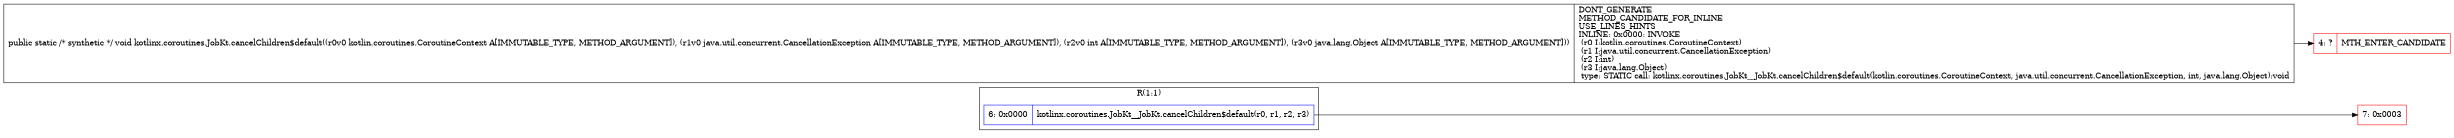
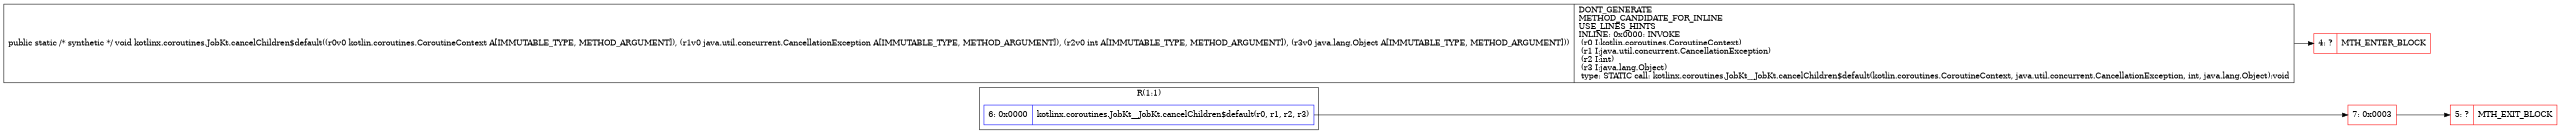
node "4: ?": text "MTH_ENTER_CANDIDATE" -> "MTH_ENTER_BLOCK"
node "5: ?": added
